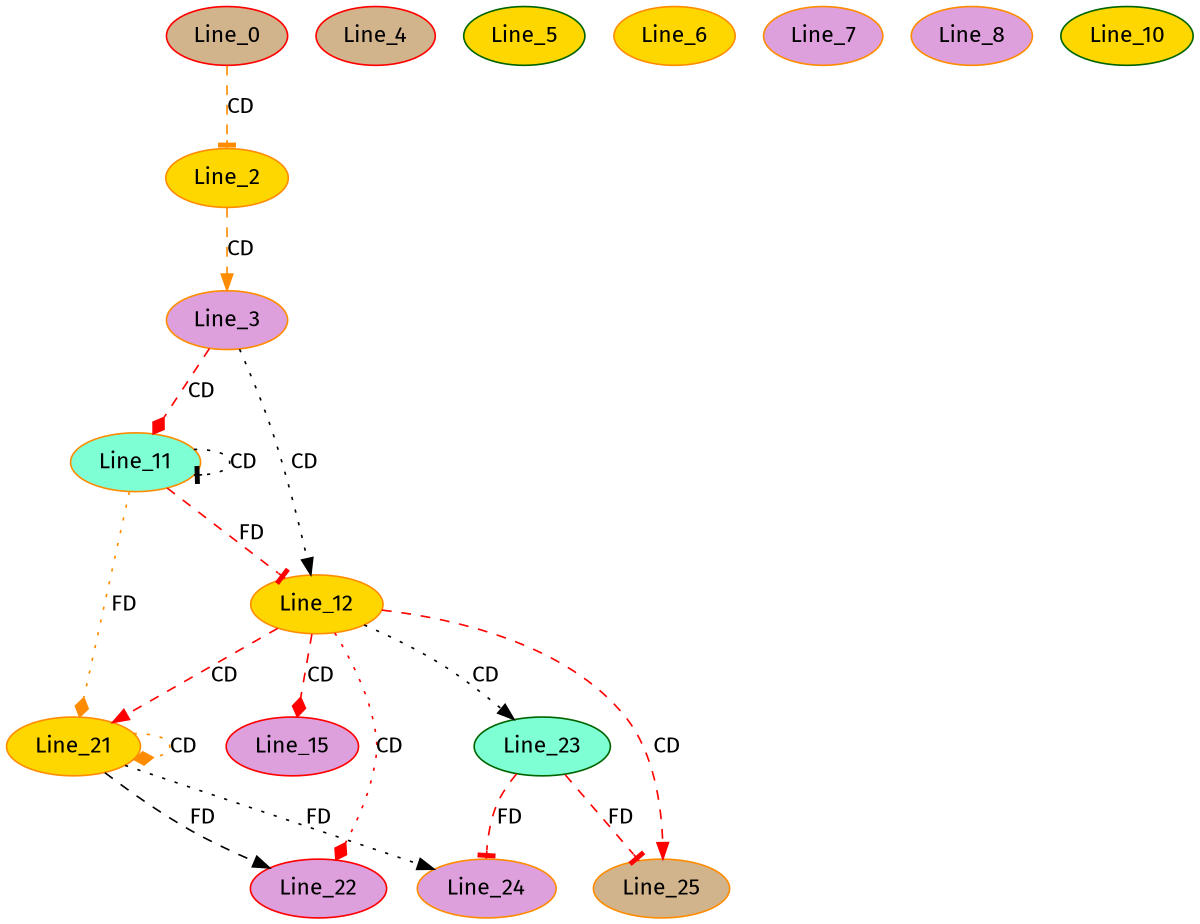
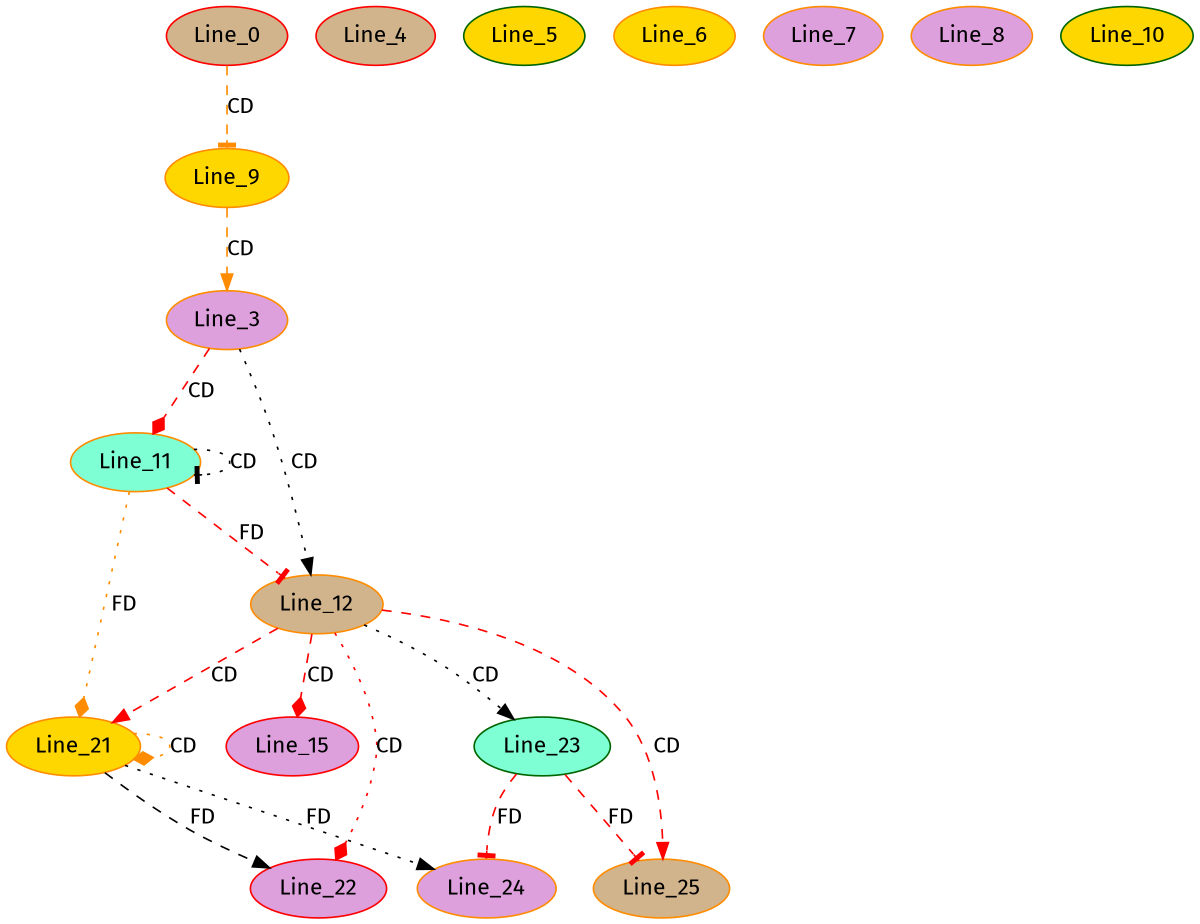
node "Line_2": label "Line_2" -> "Line_9"
node "Line_12": fillcolor gold -> tan
